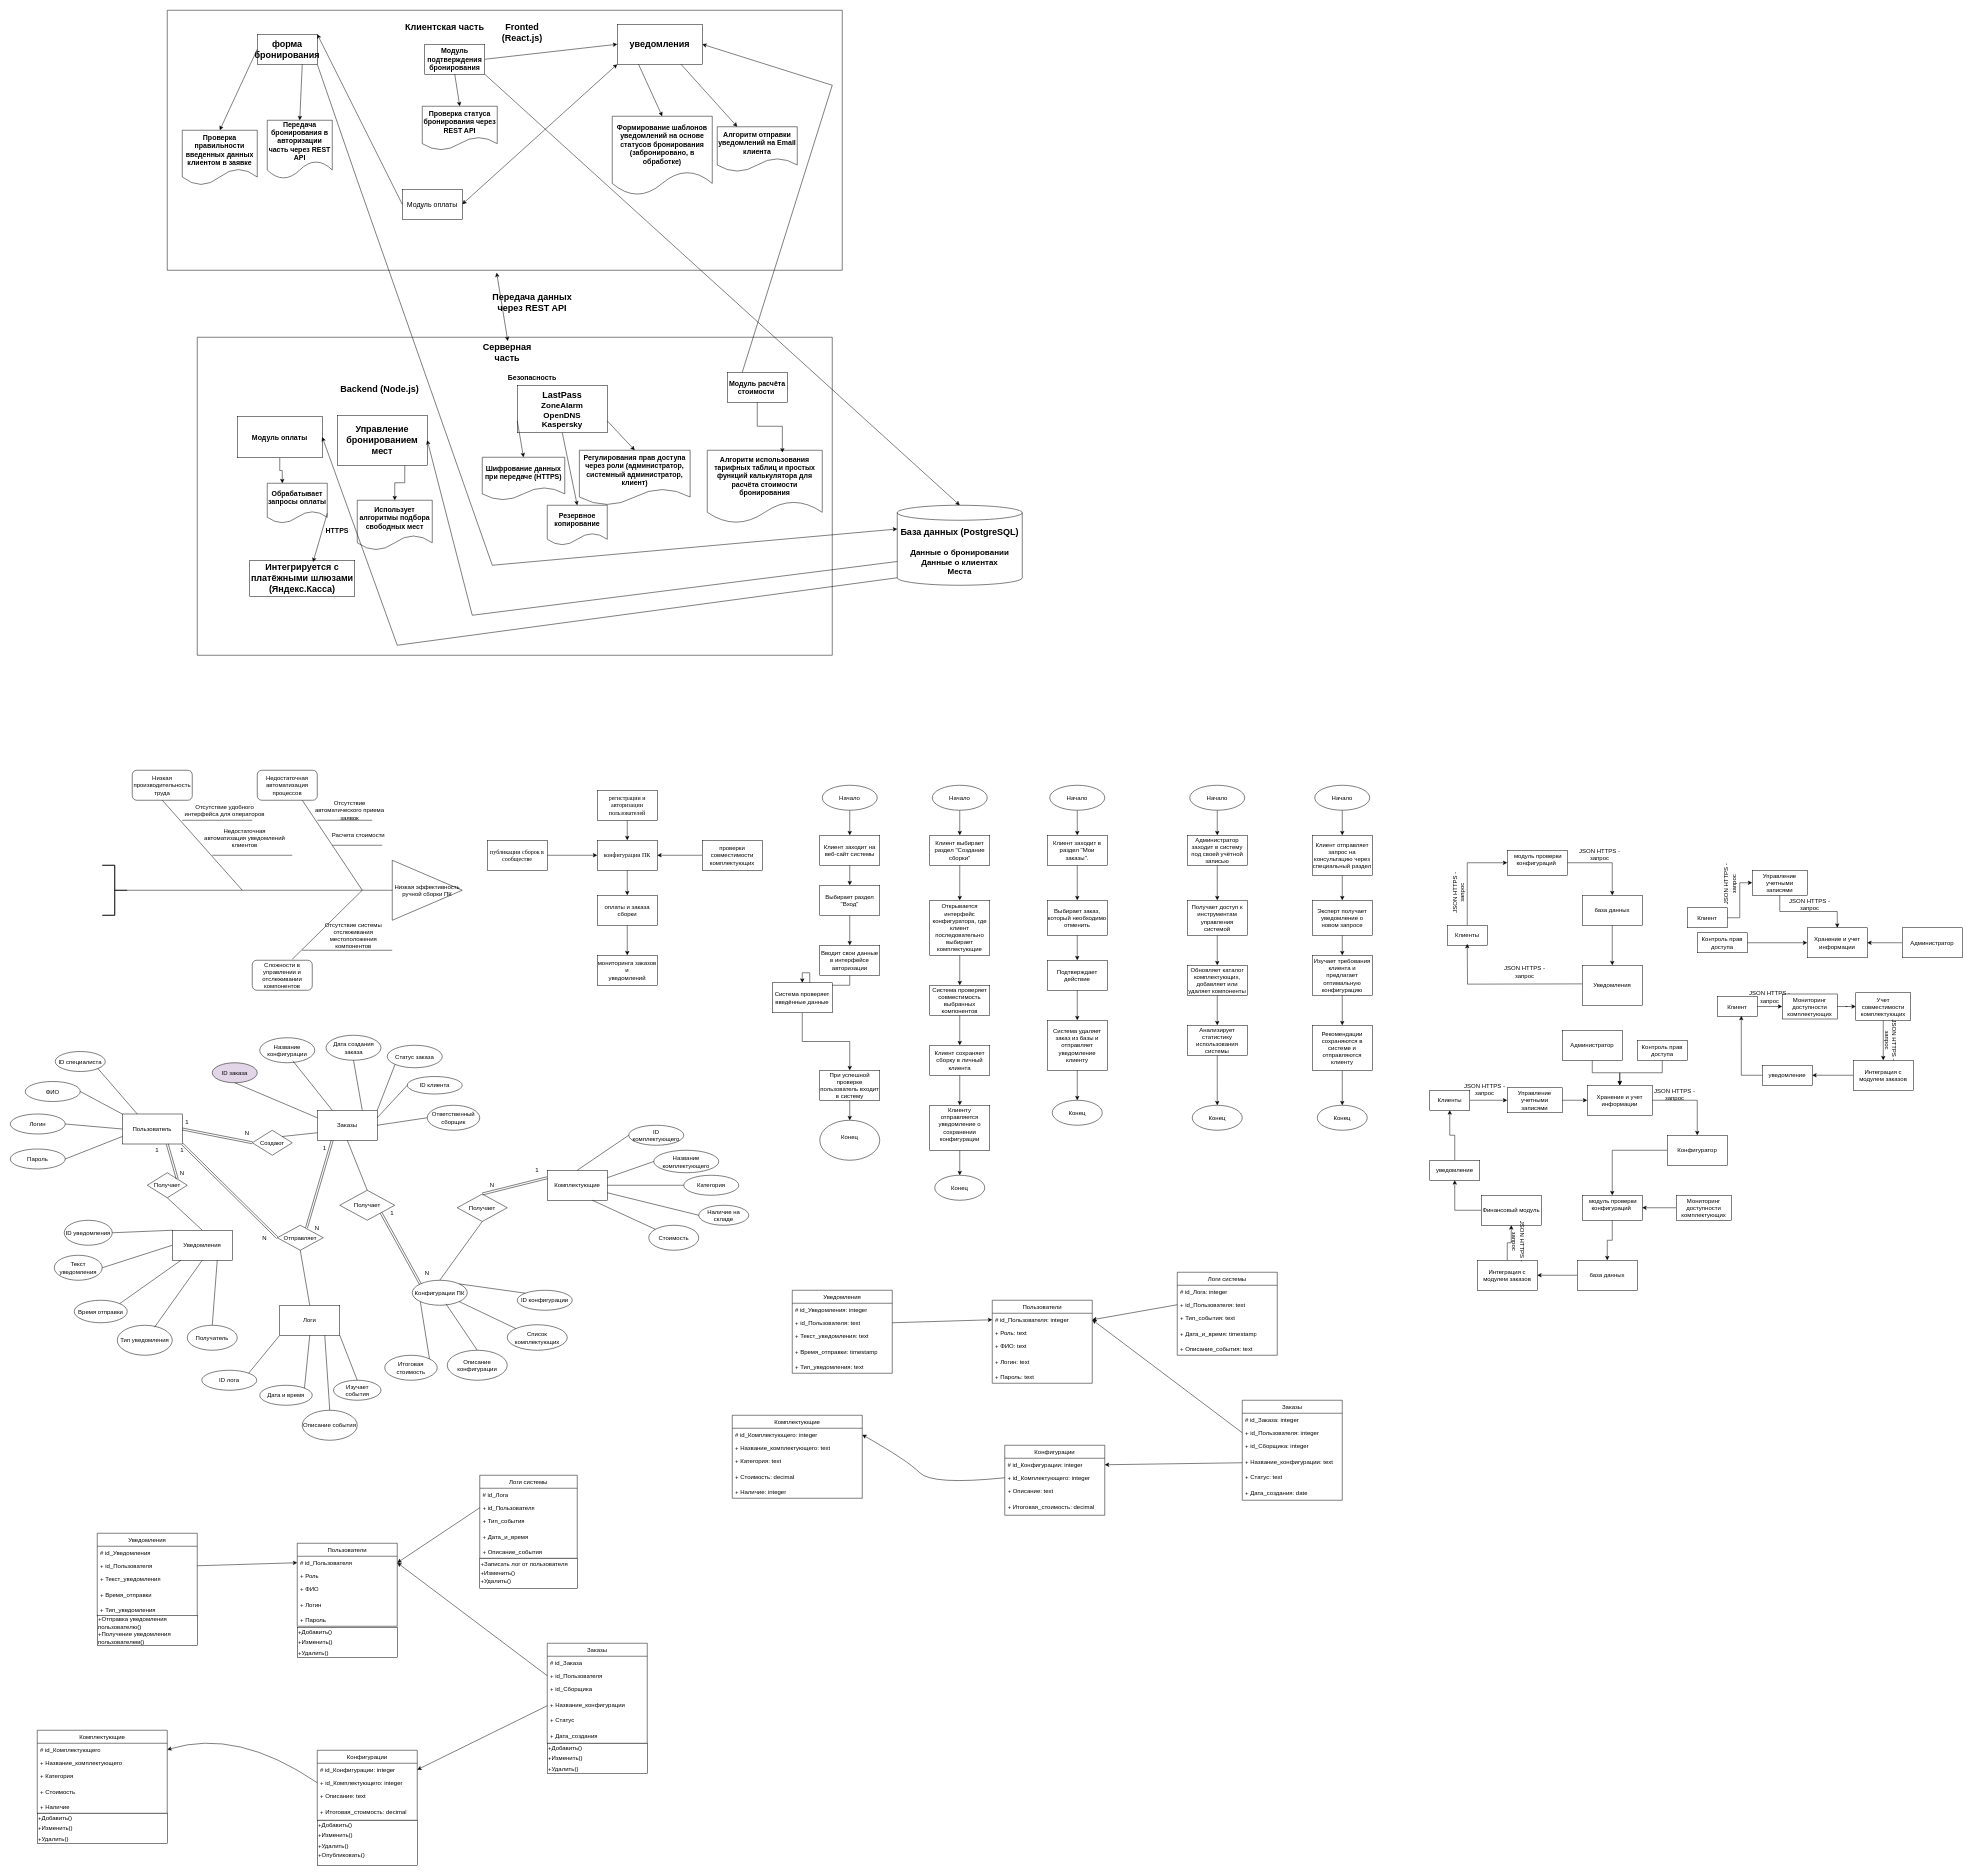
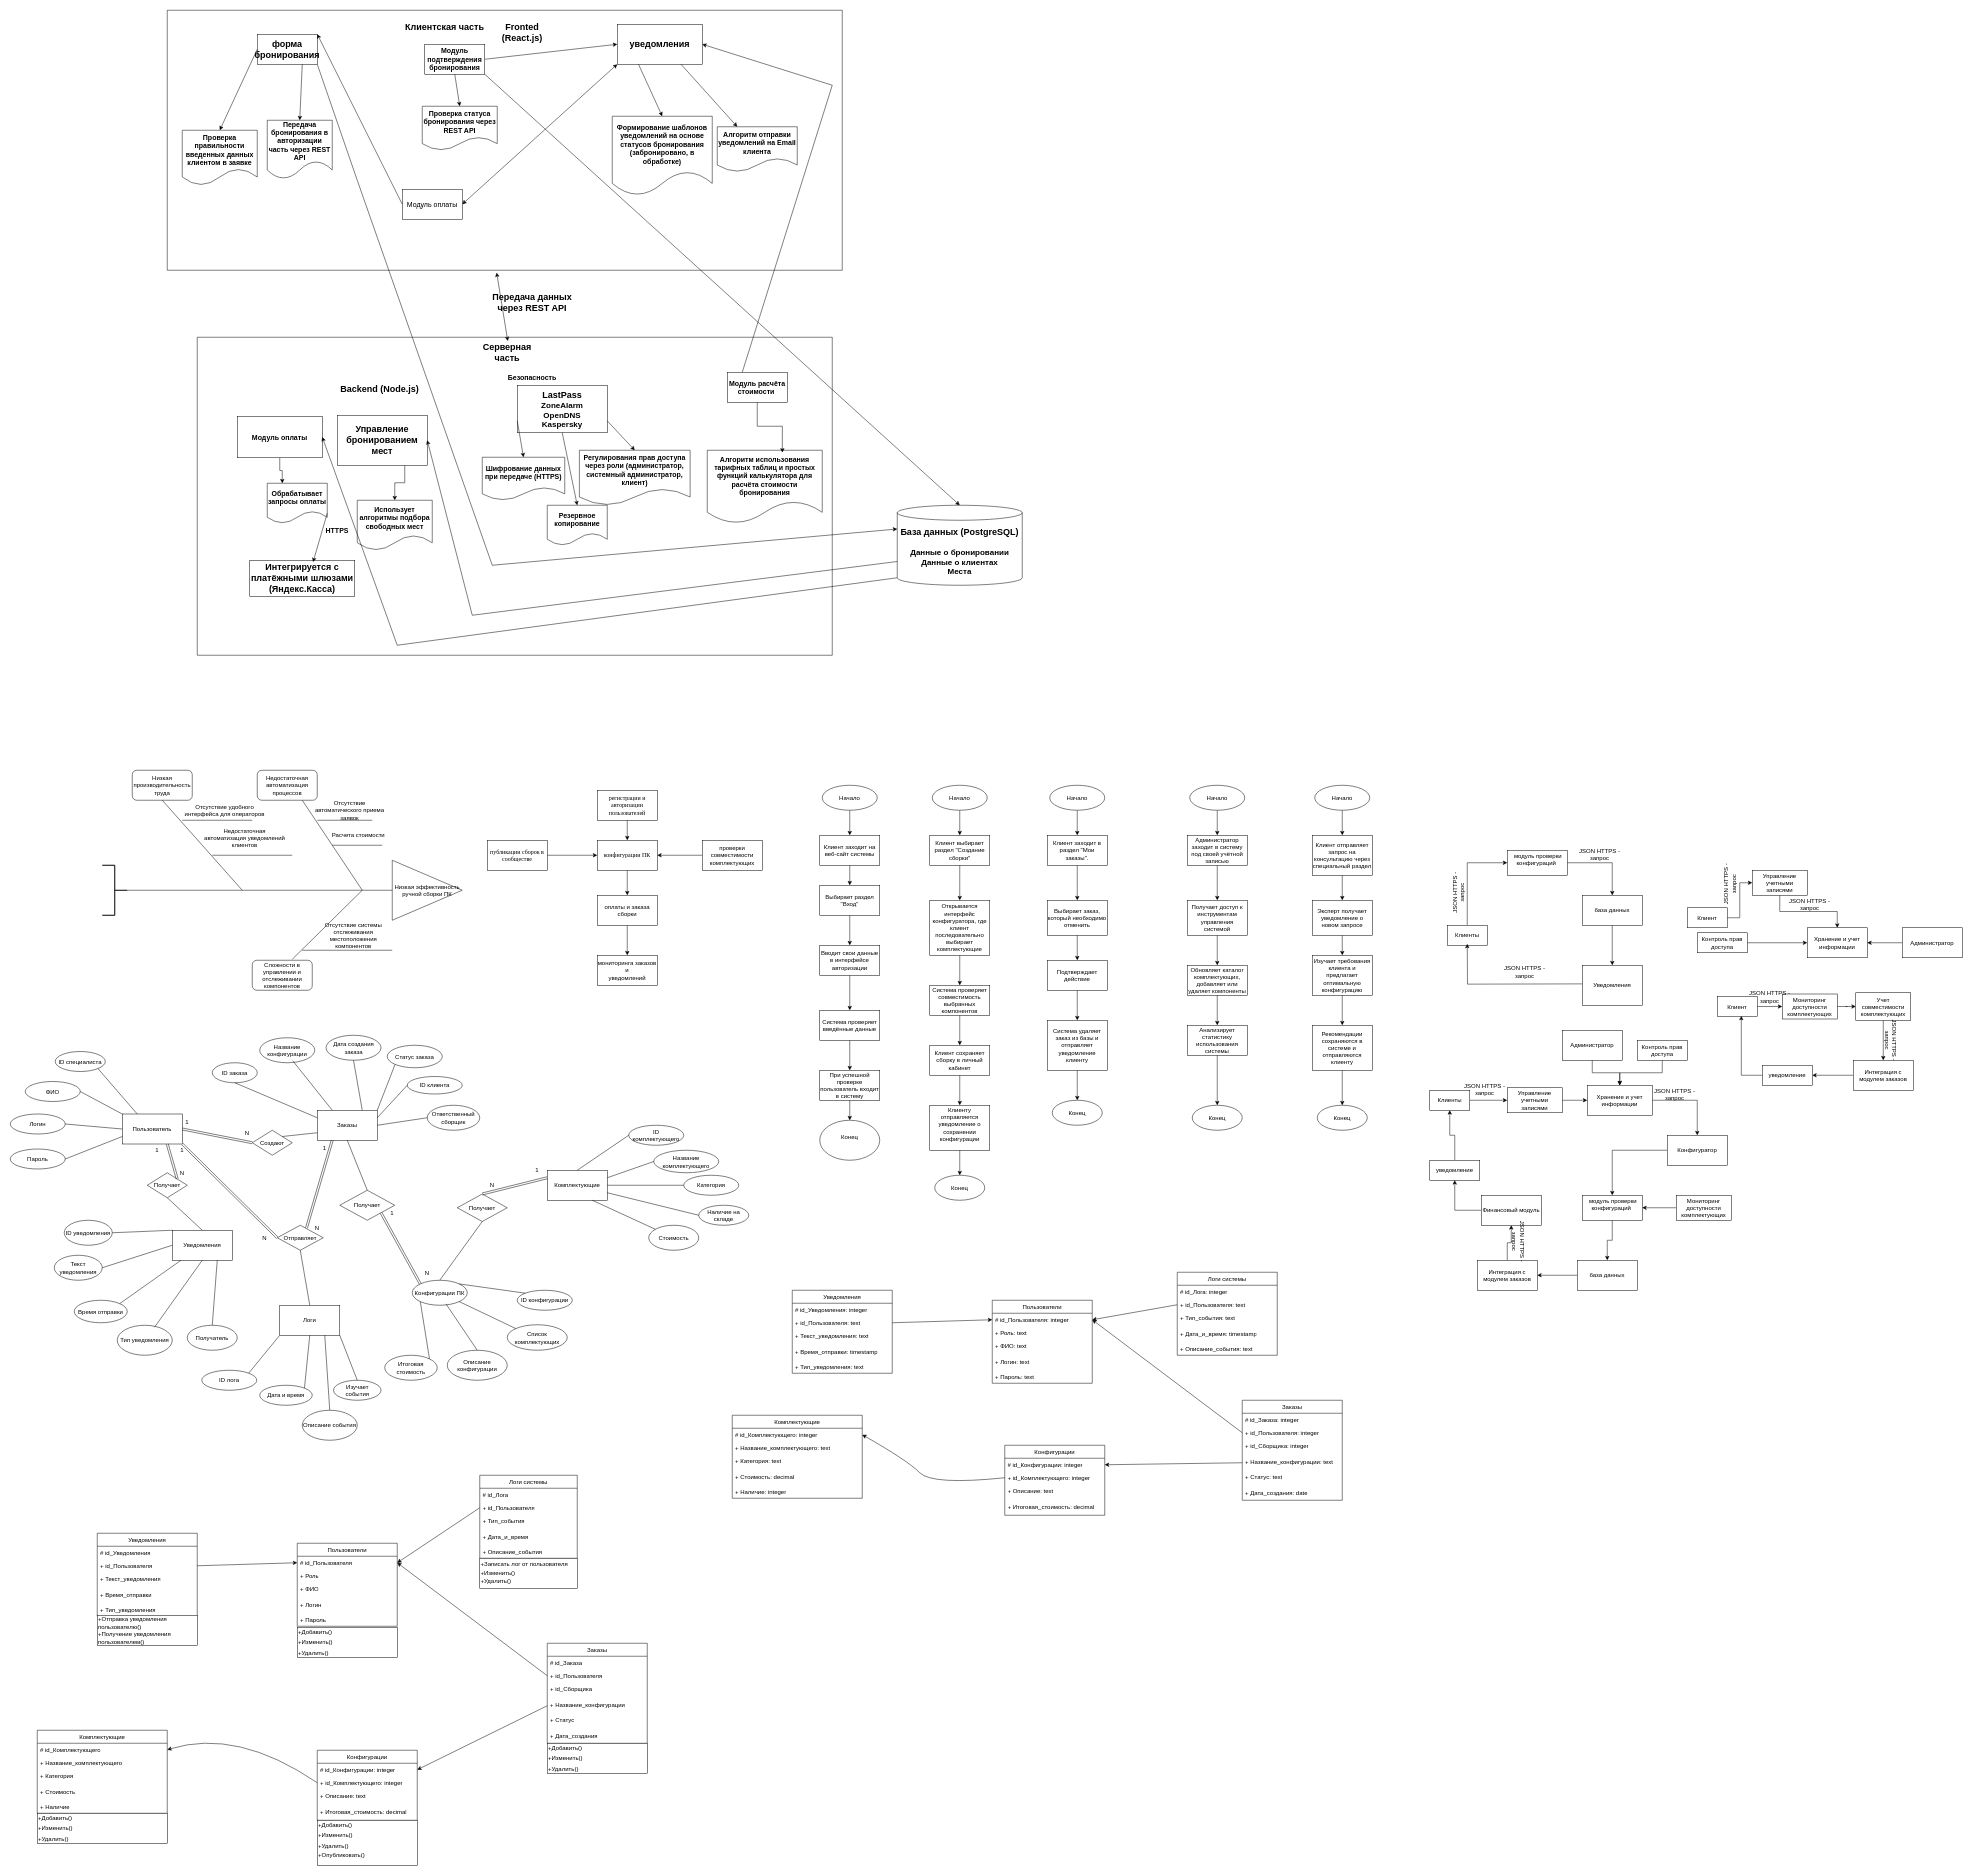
node "Система проверяет введённые данные": moved (802, 998) -> (850, 1025)
node "Клиент сохраняет сборку в личный клиента": label "Клиент сохраняет сборку в личный клиента" -> "Клиент сохраняет сборку в личный кабинет"
node "ID заказа": fillcolor #e1d5e7 -> #ffffff
